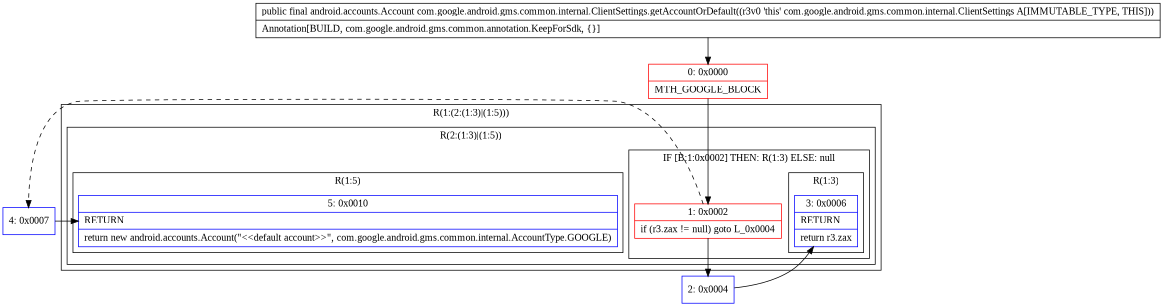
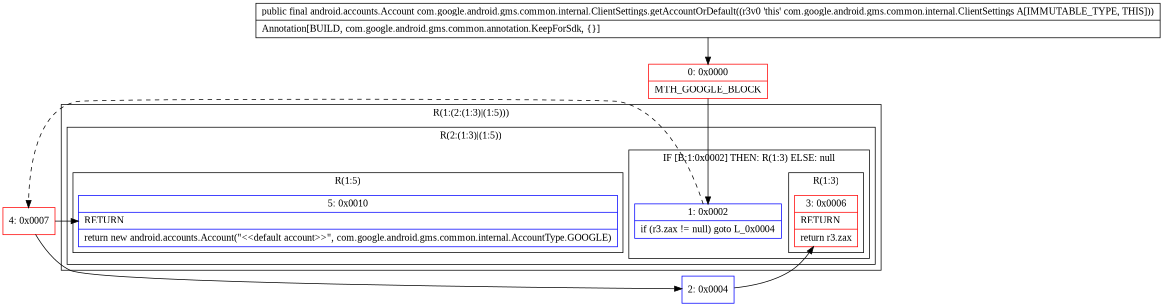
node "4: 0x0007": color blue -> red
node "1: 0x0002": color red -> blue
node "3: 0x0006": color blue -> red
edge "1: 0x0002" -> "2: 0x0004": now "4: 0x0007" -> "2: 0x0004"
